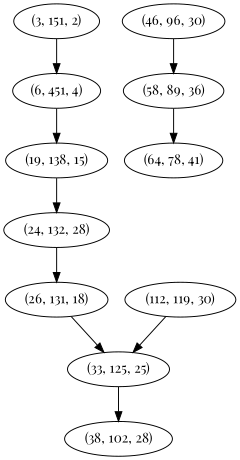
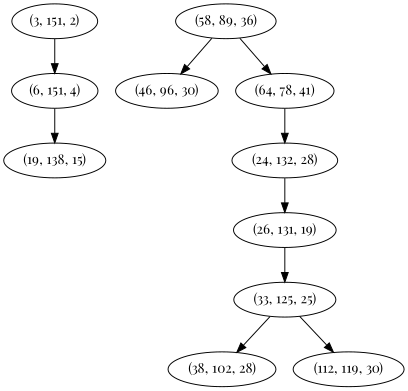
edge "(46, 96, 30)" -> "(58, 89, 36)": reversed
node "(6, 451, 4)": label "(6, 451, 4)" -> "(6, 151, 4)"
edge "(19, 138, 15)" -> "(24, 132, 28)": now "(64, 78, 41)" -> "(24, 132, 28)"
node "(26, 131, 18)": label "(26, 131, 18)" -> "(26, 131, 19)"
edge "(112, 119, 30)" -> "(33, 125, 25)": reversed
